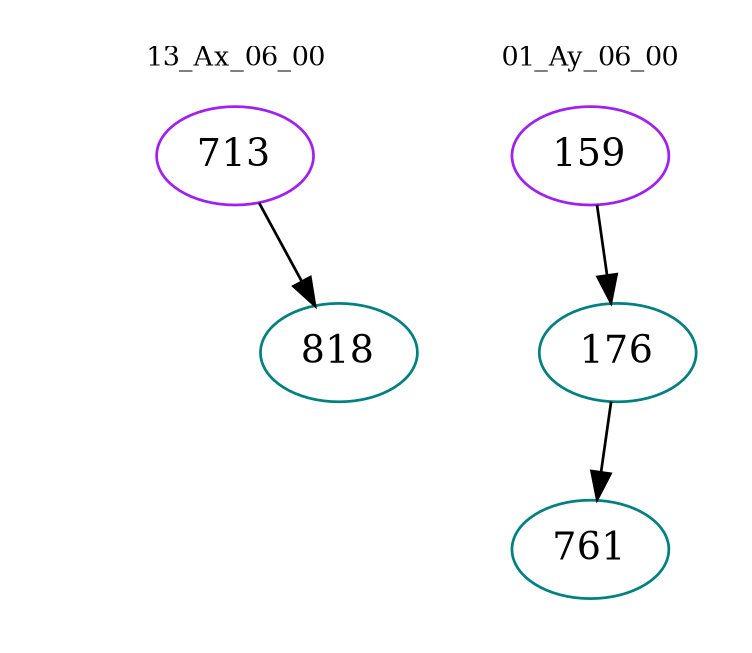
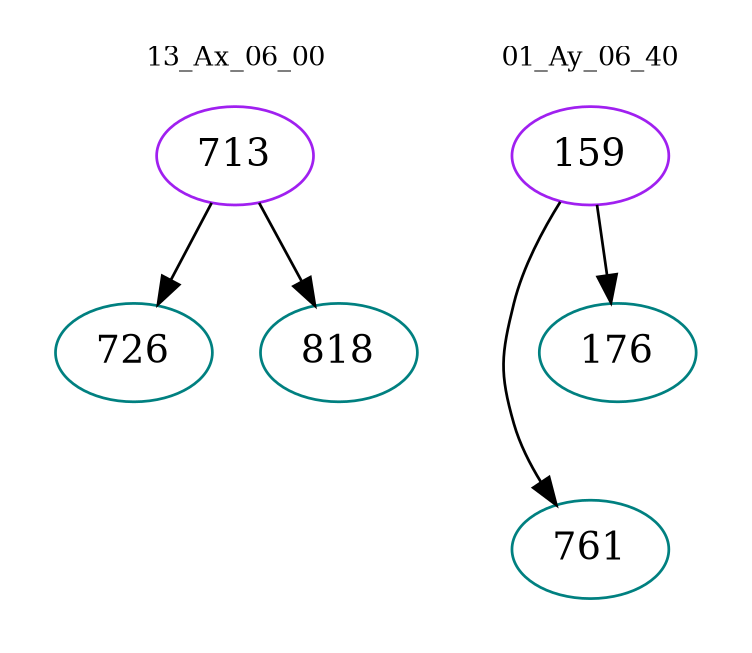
cluster "01_Ay_06_00": label "01_Ay_06_00" -> "01_Ay_06_40"
node "726": added
edge "176" -> "761": now "159" -> "761"
